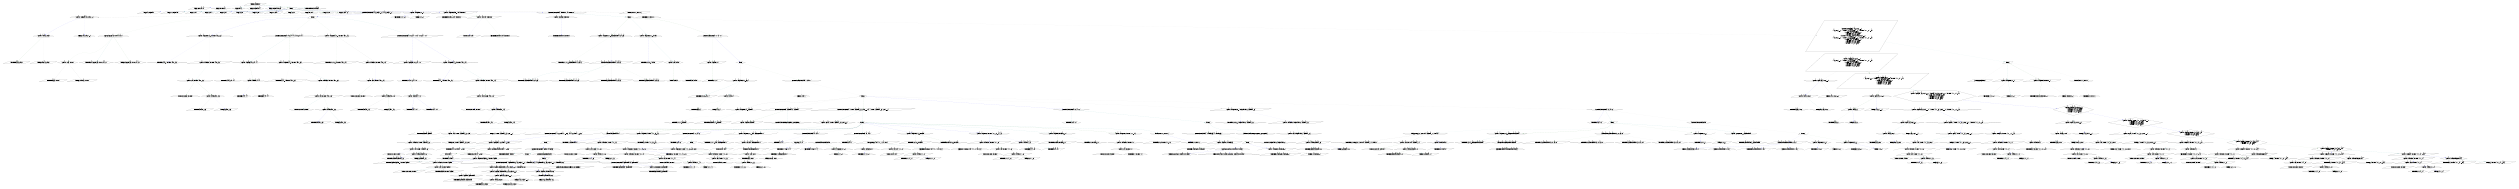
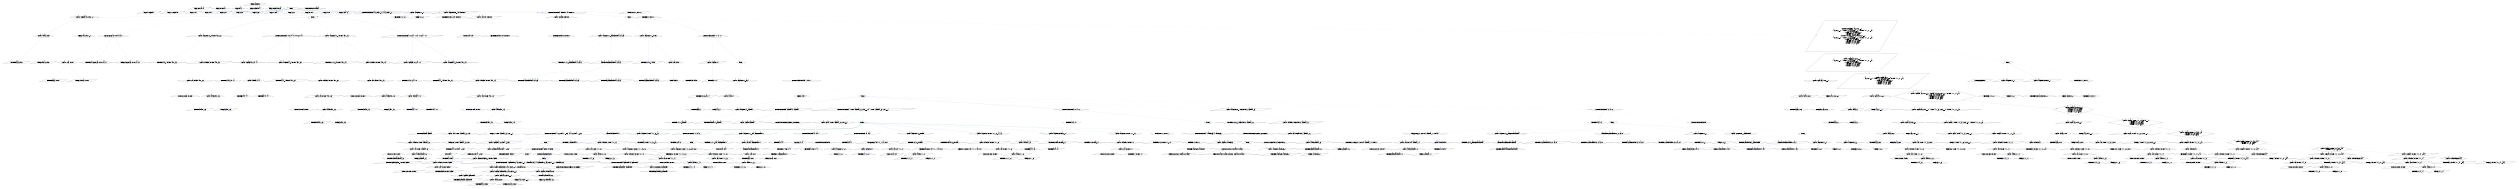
node "(IDENTIFIER,a3,cache_scan_free(v15, v21, a3, v20))": label "(IDENTIFIER,a3,cache_scan_free(v15, v21, a3, v20))" -> "(IDENTIFIER,a3,cache_const_free(v15, v21, a3, v20))"
